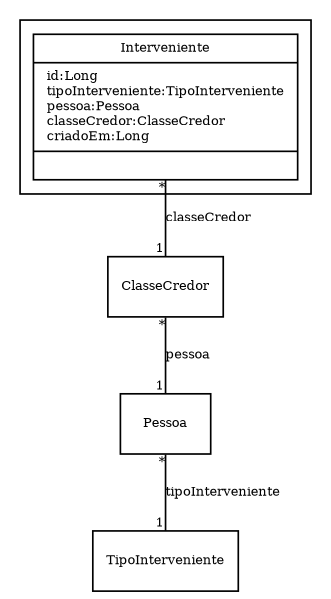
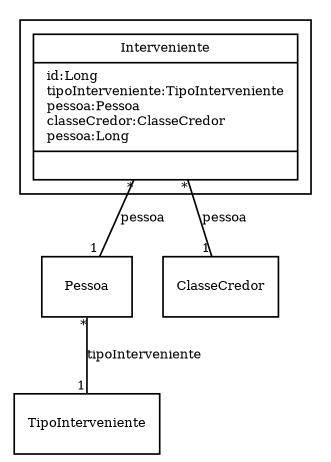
node "Interveniente": text "criadoEm:Long" -> "pessoa:Long"
edge "Interveniente" -- "ClasseCredor": label "classeCredor" -> "pessoa"
edge "ClasseCredor" -- "Pessoa": now "Interveniente" -- "Pessoa"
